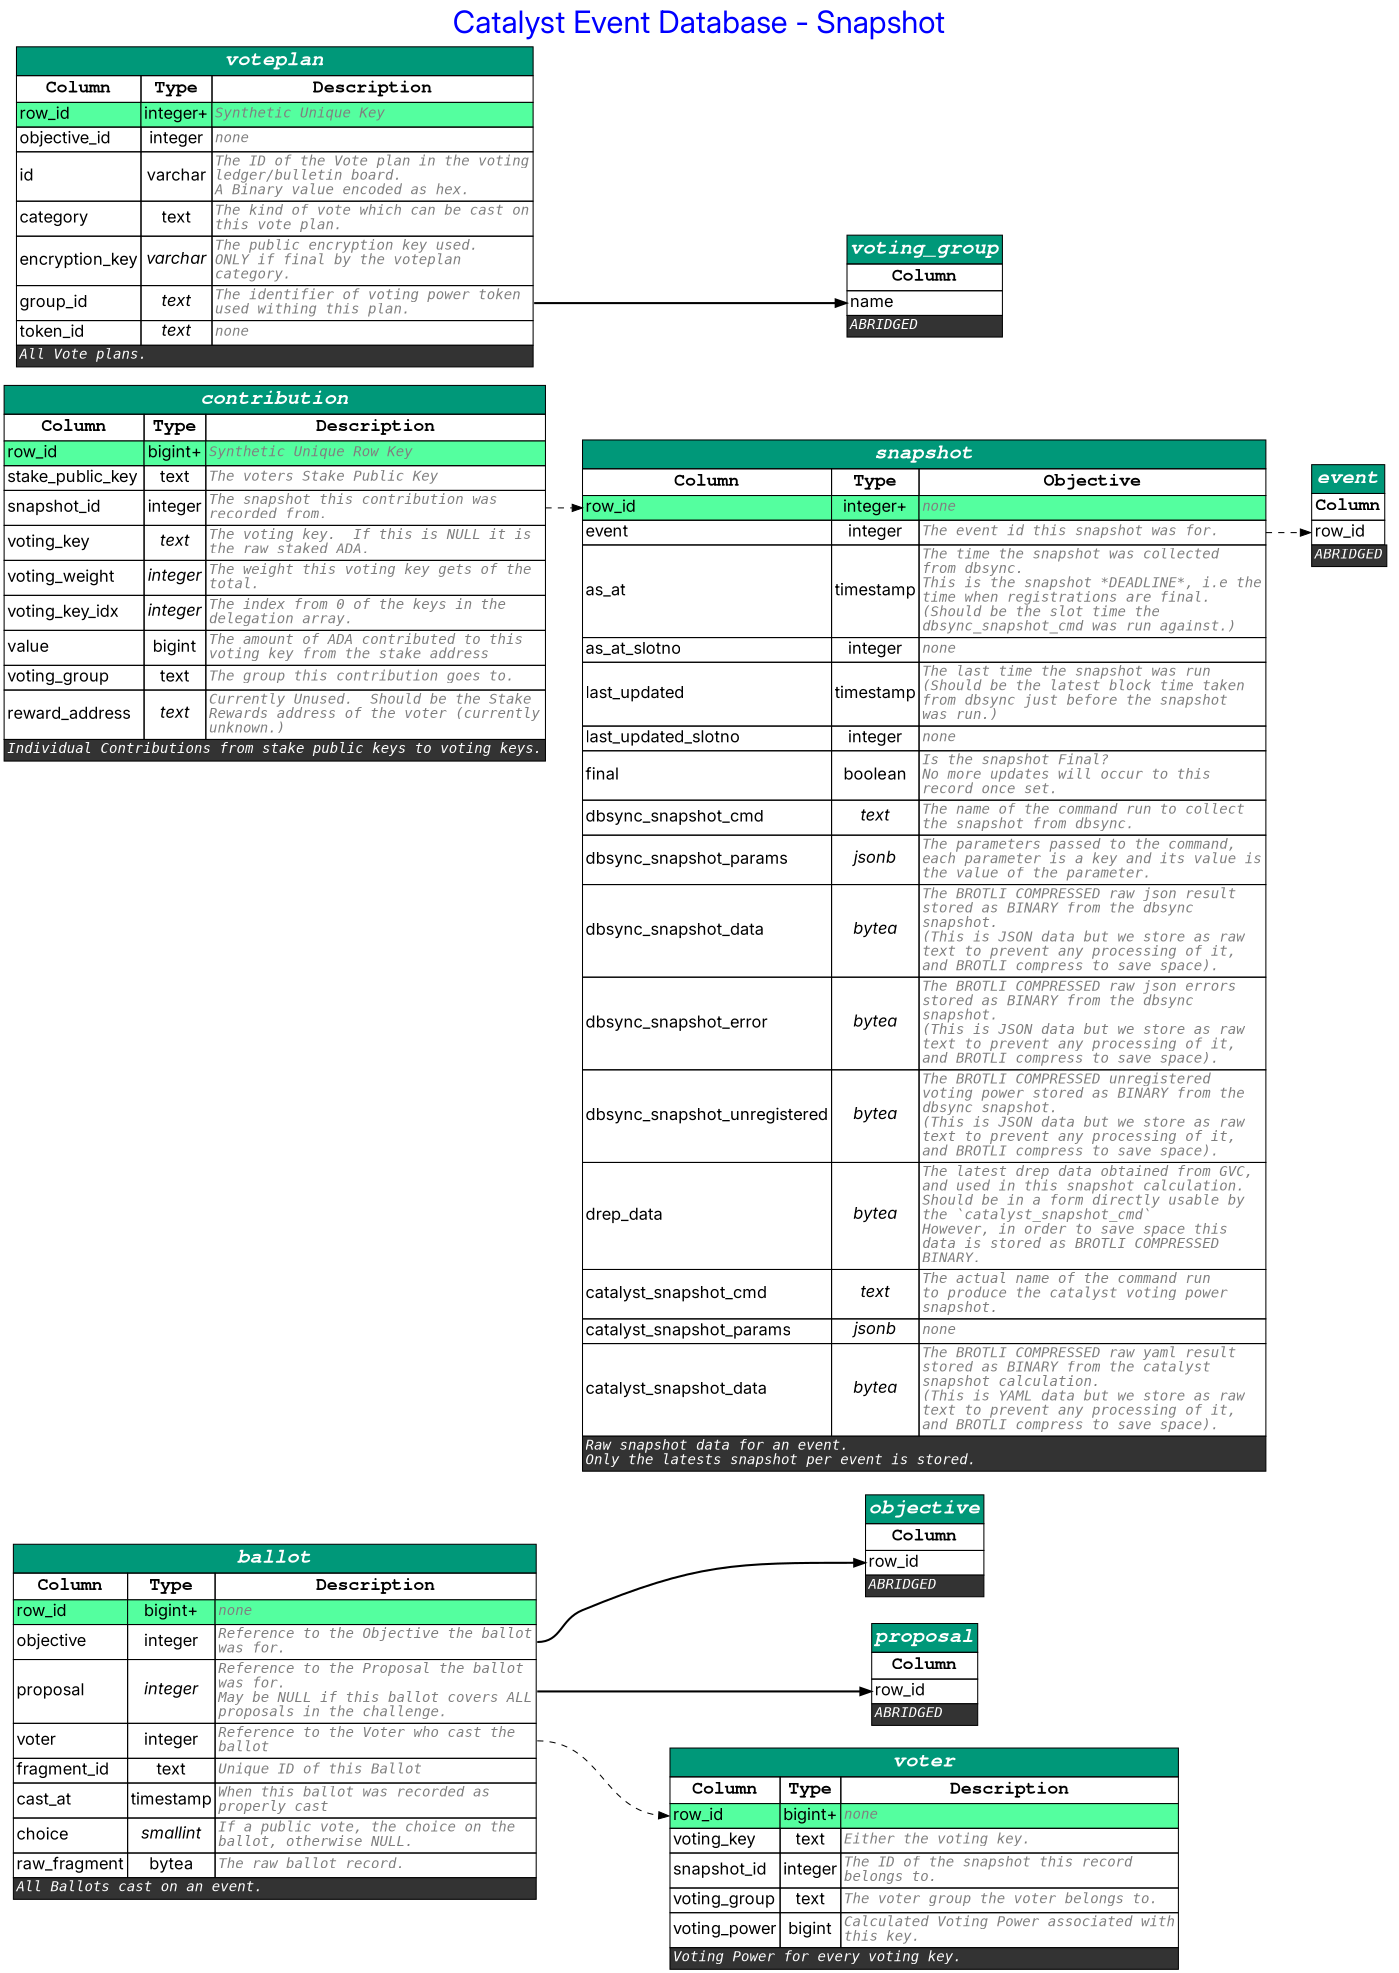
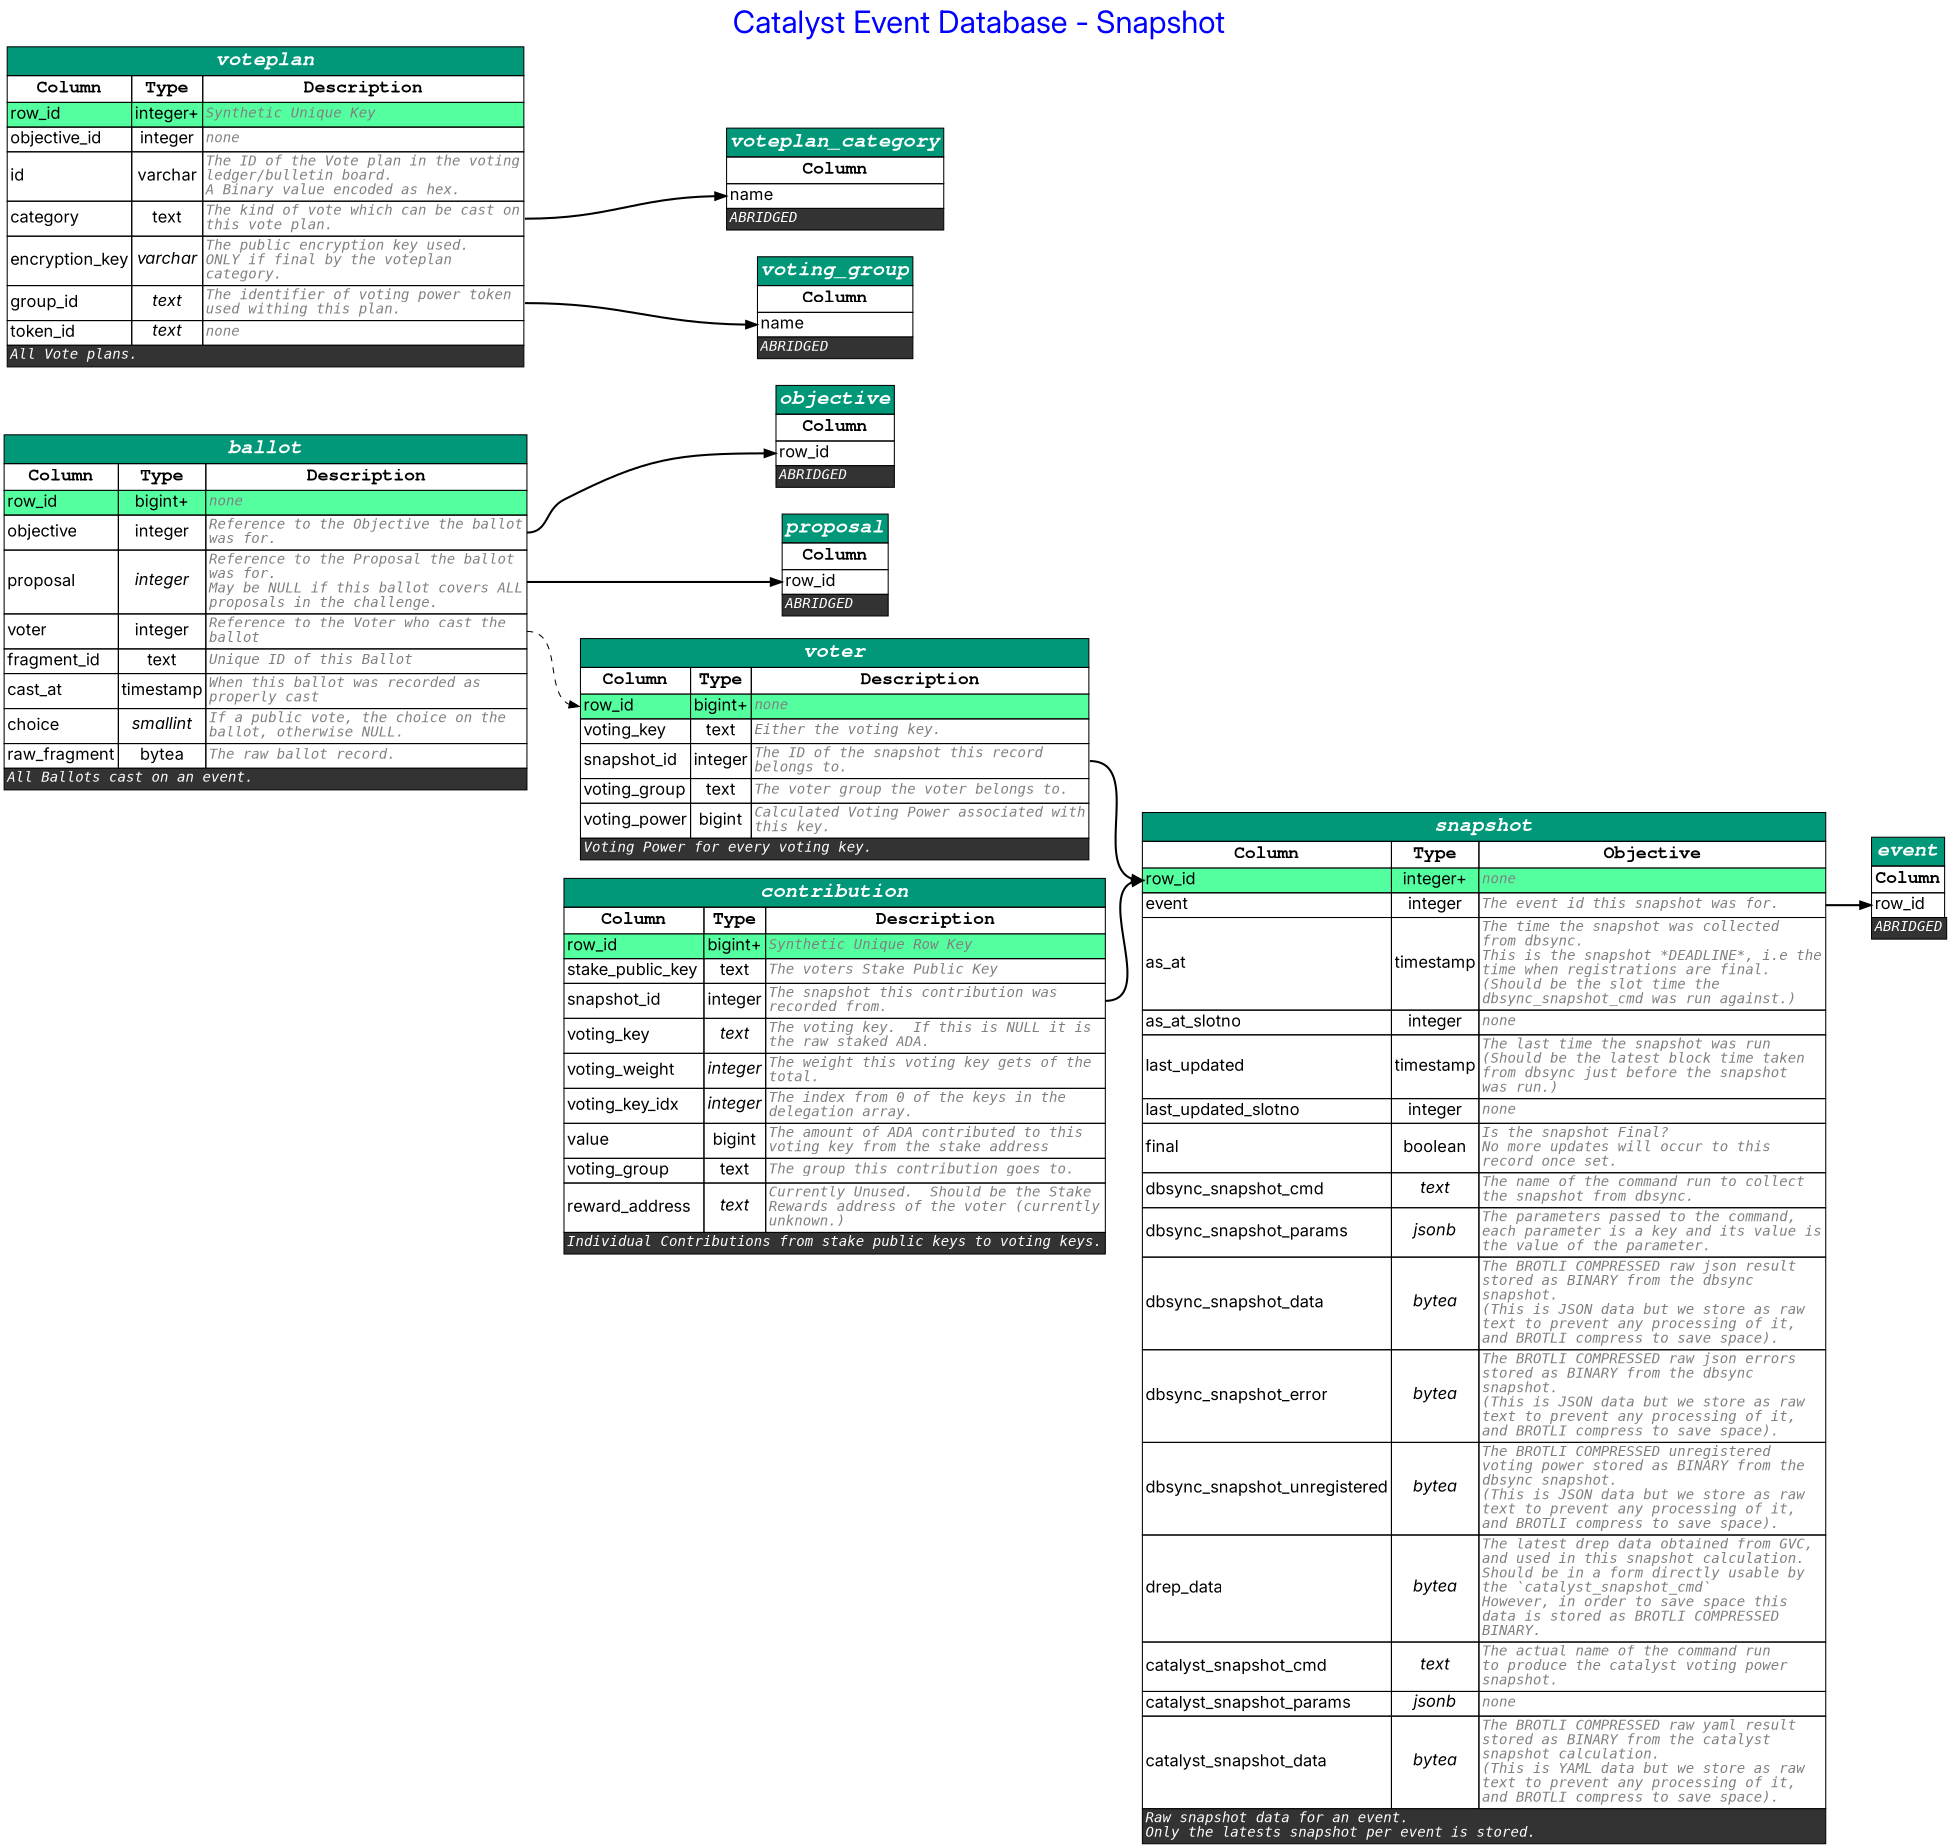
node "voteplan_category": added
edge "contribution" -> "snapshot": style dashed -> bold
edge "snapshot" -> "event": style dashed -> bold
edge "voter" -> "snapshot": added
